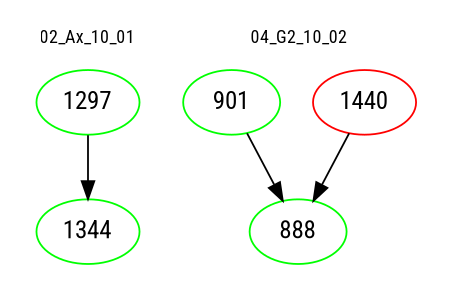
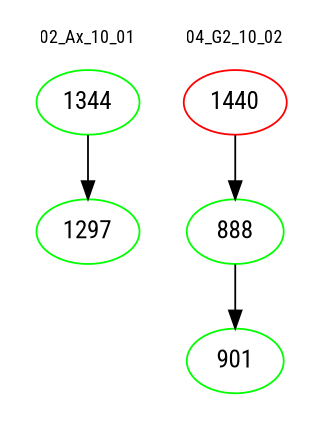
edge "1297" -> "1344": reversed
edge "901" -> "888": reversed
